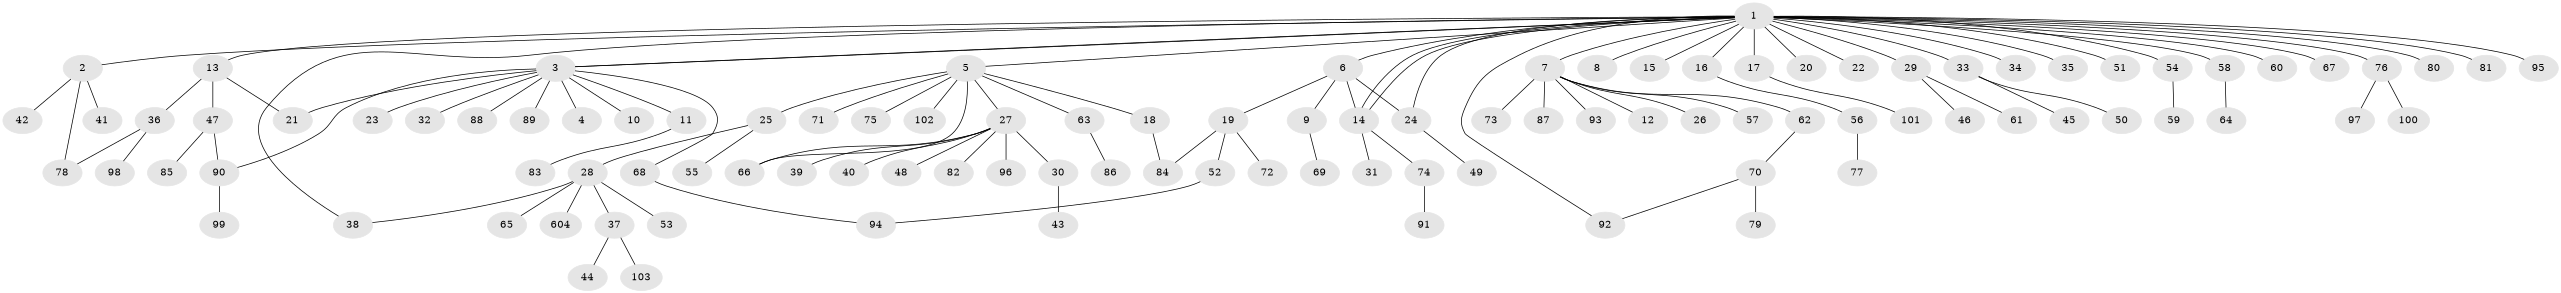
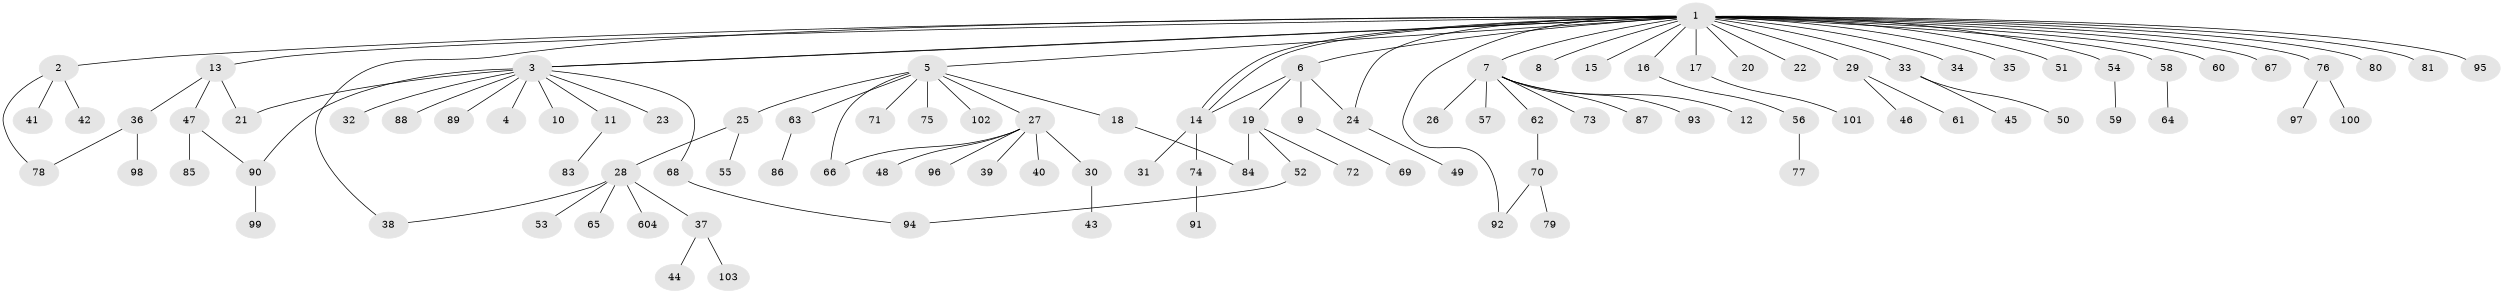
node "82": removed
